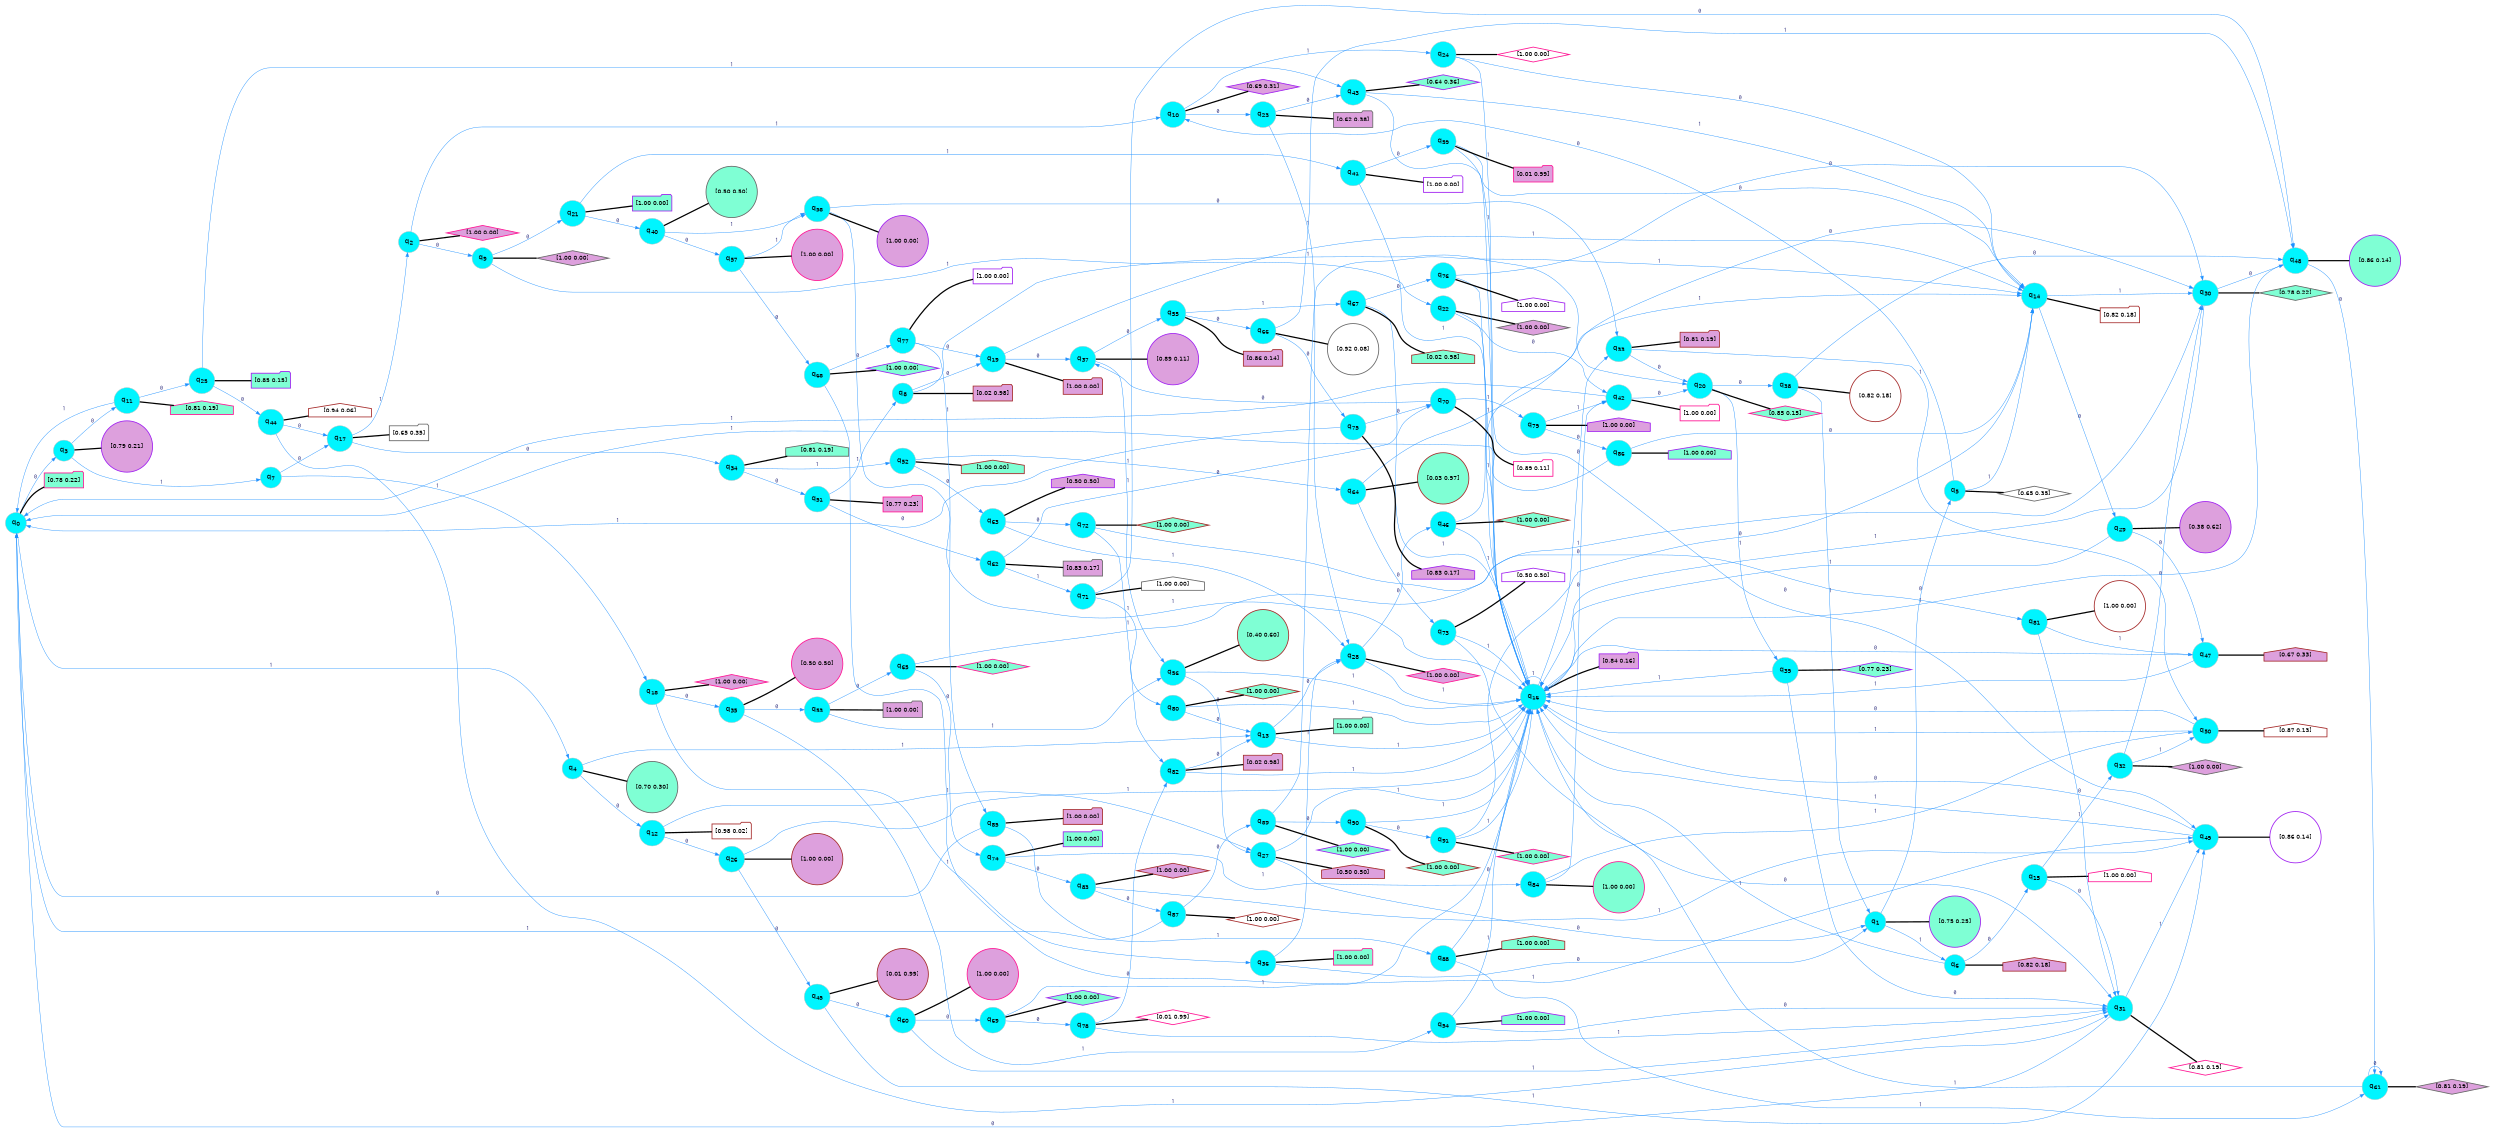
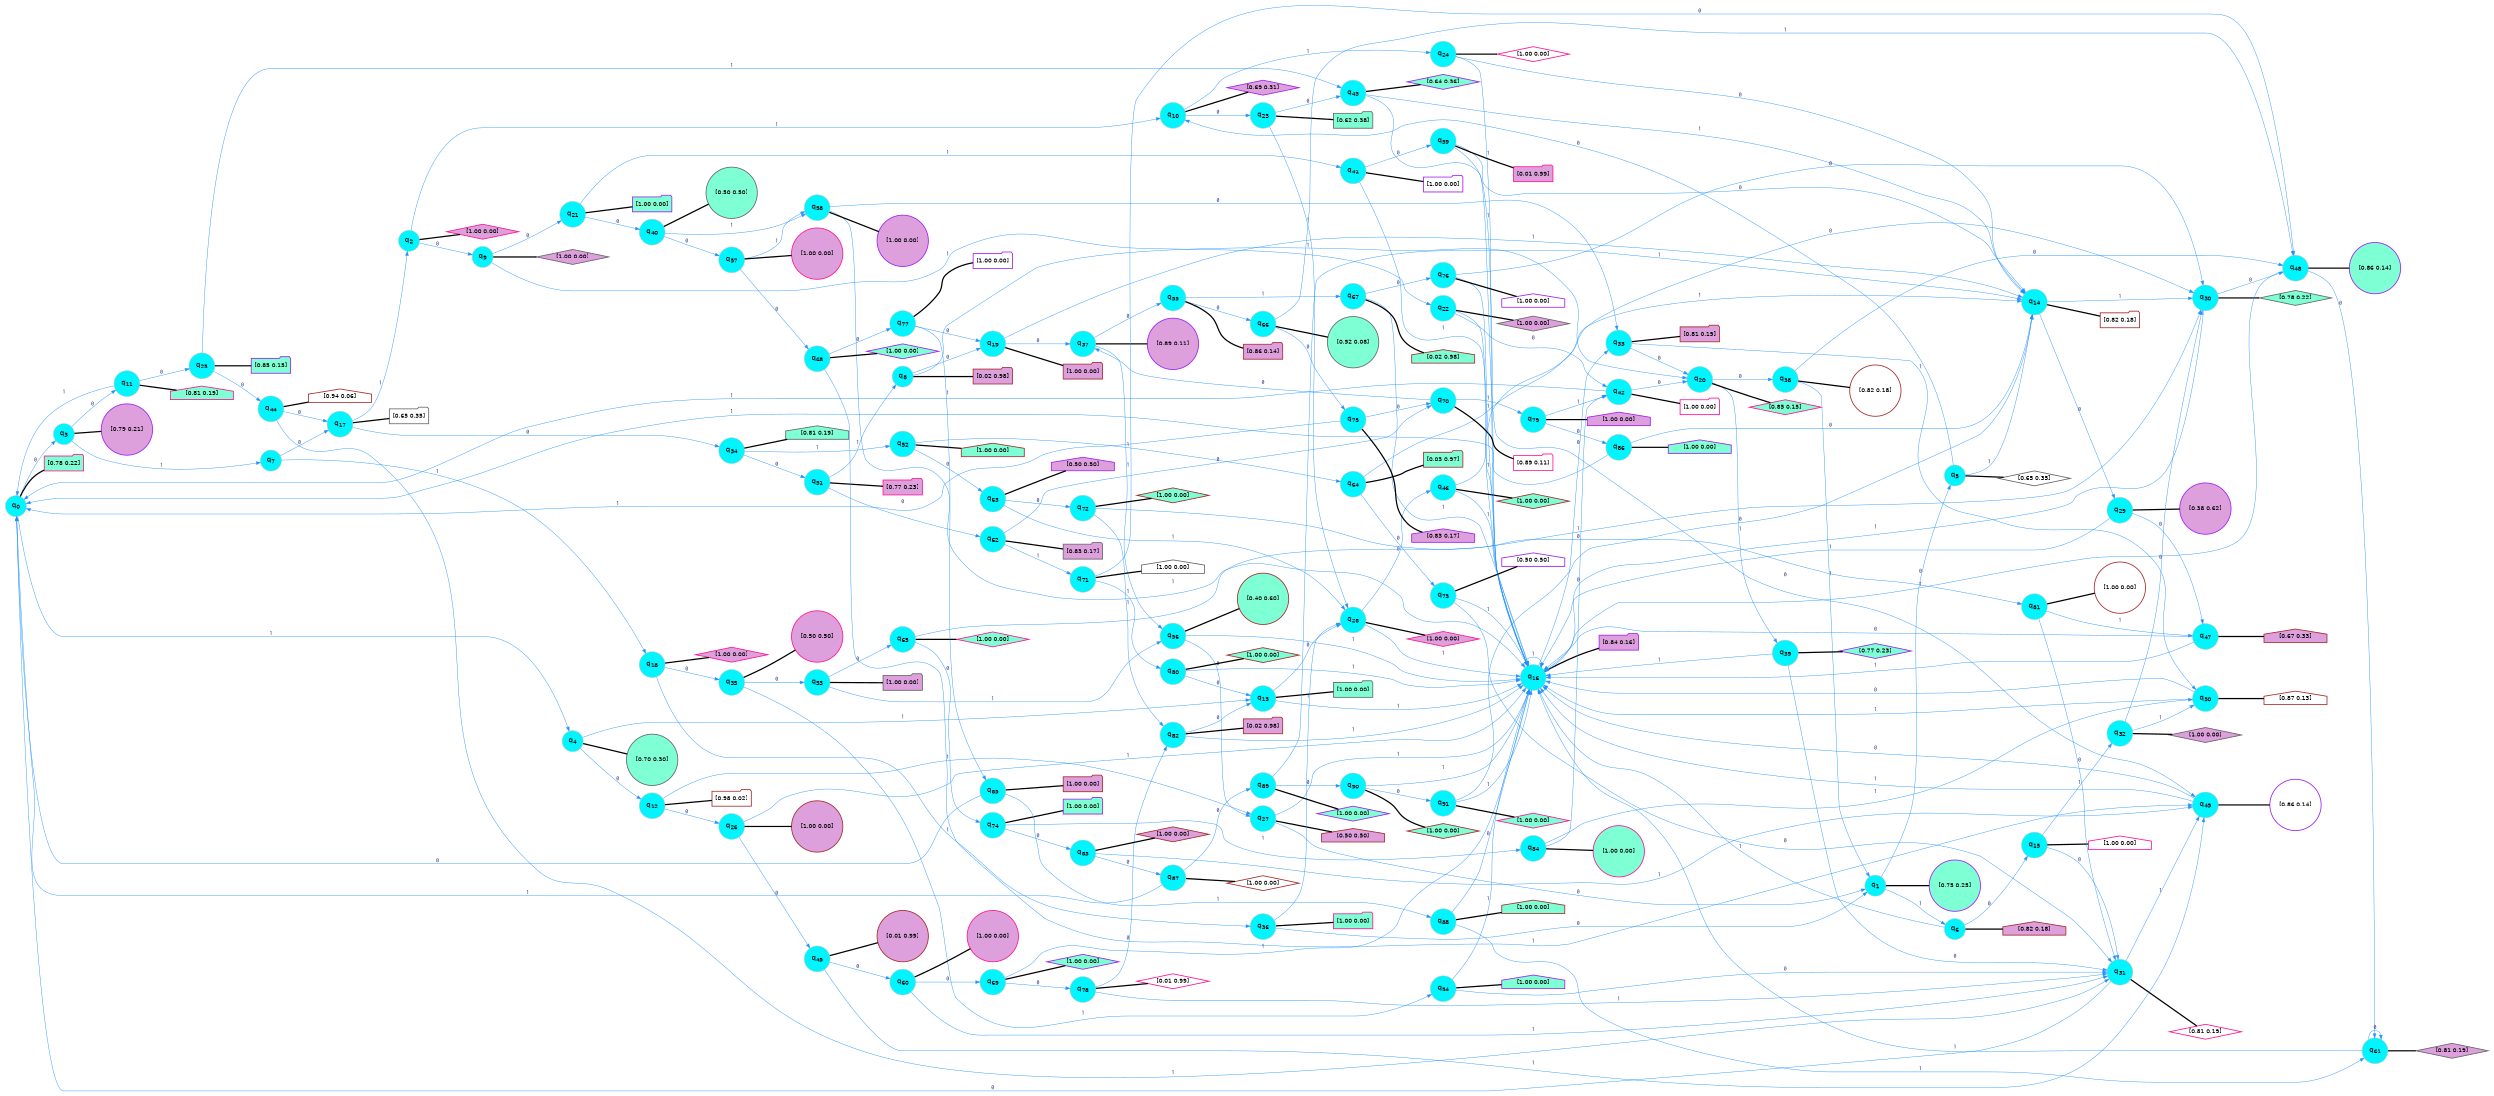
node "[0.62 0.38]": fillcolor plum -> aquamarine
node "[0.92 0.08]": fillcolor white -> aquamarine
node "[0.03 0.97]": shape circle -> folder
